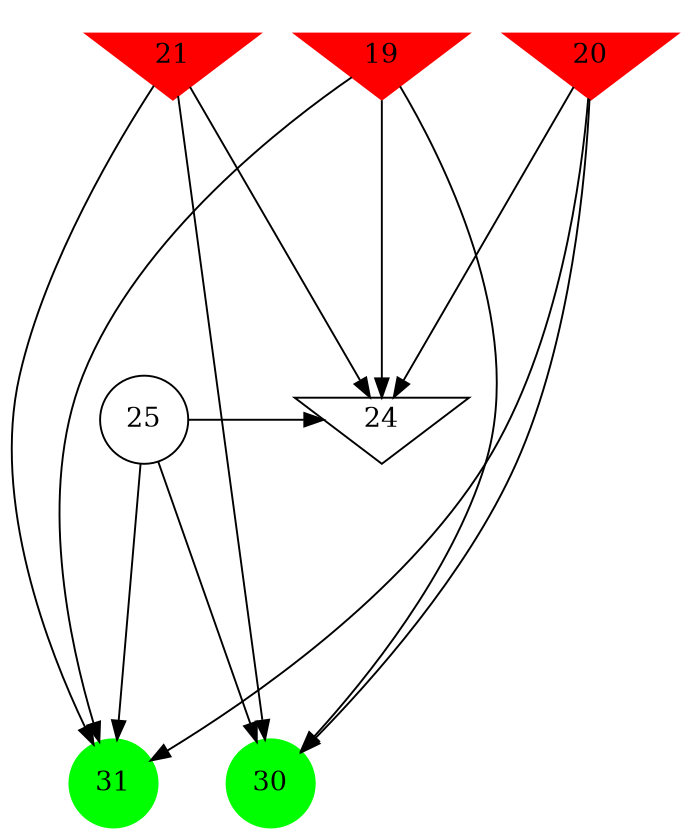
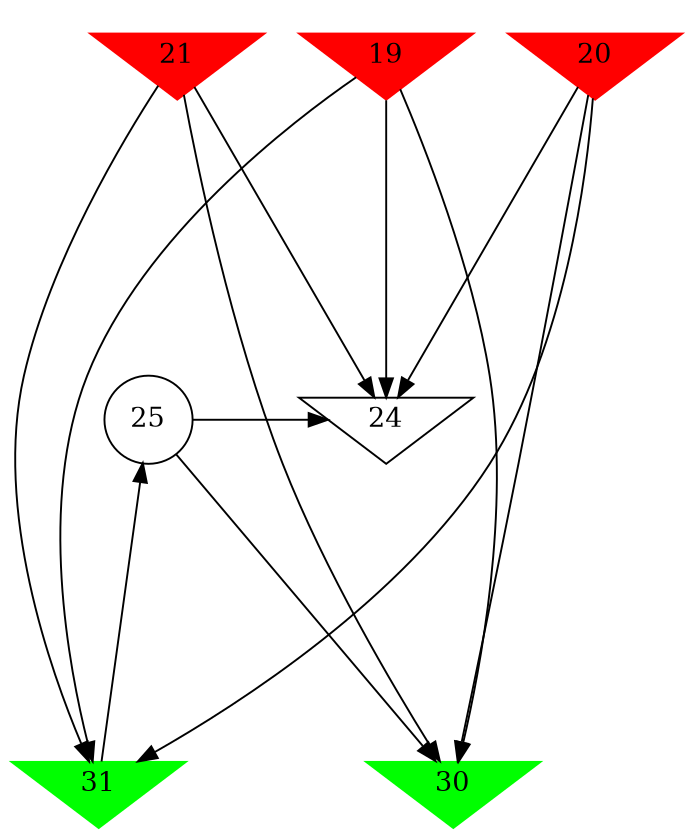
edge "25" -> "31": reversed
node "31": shape circle -> invtriangle
node "30": shape circle -> invtriangle
